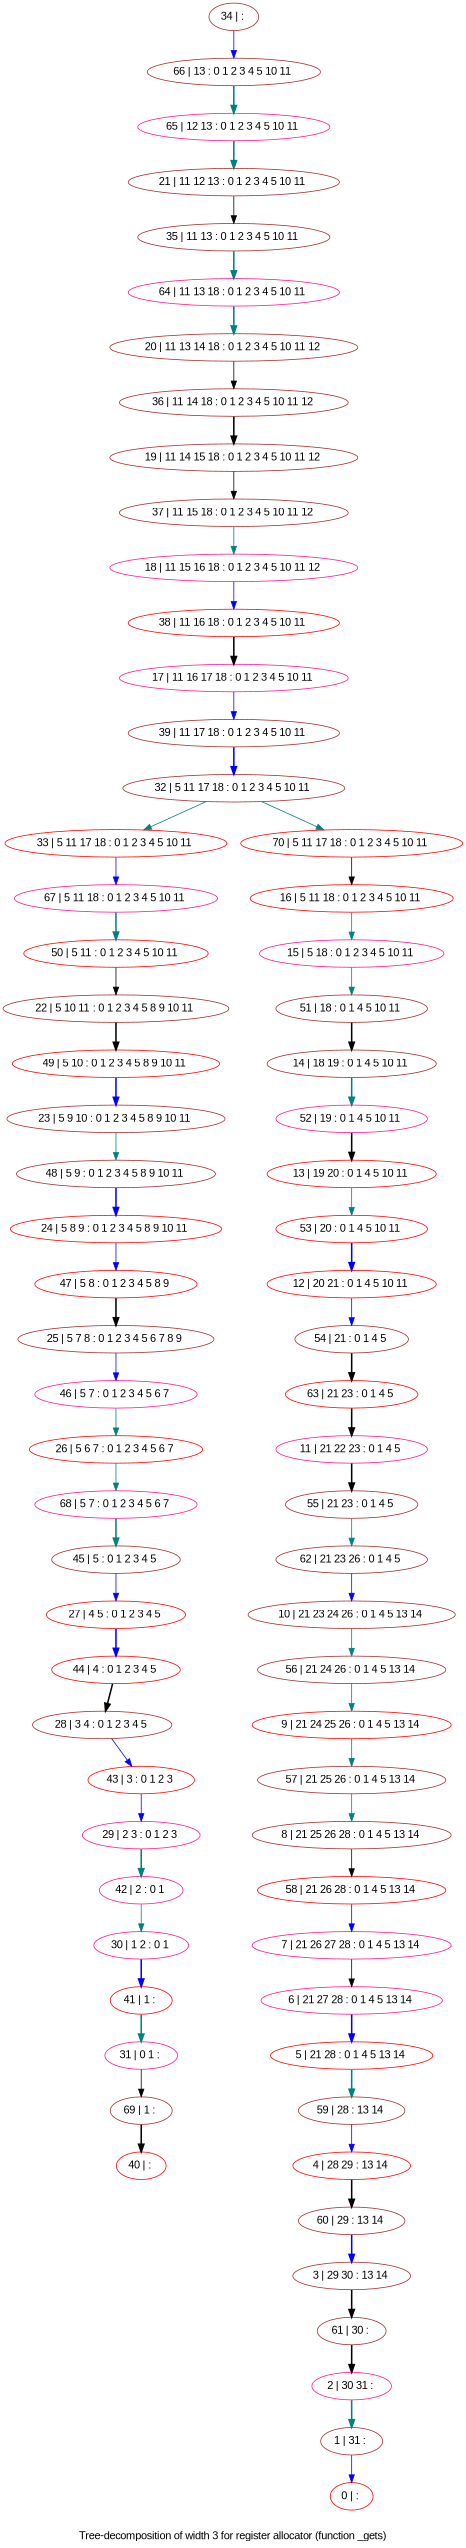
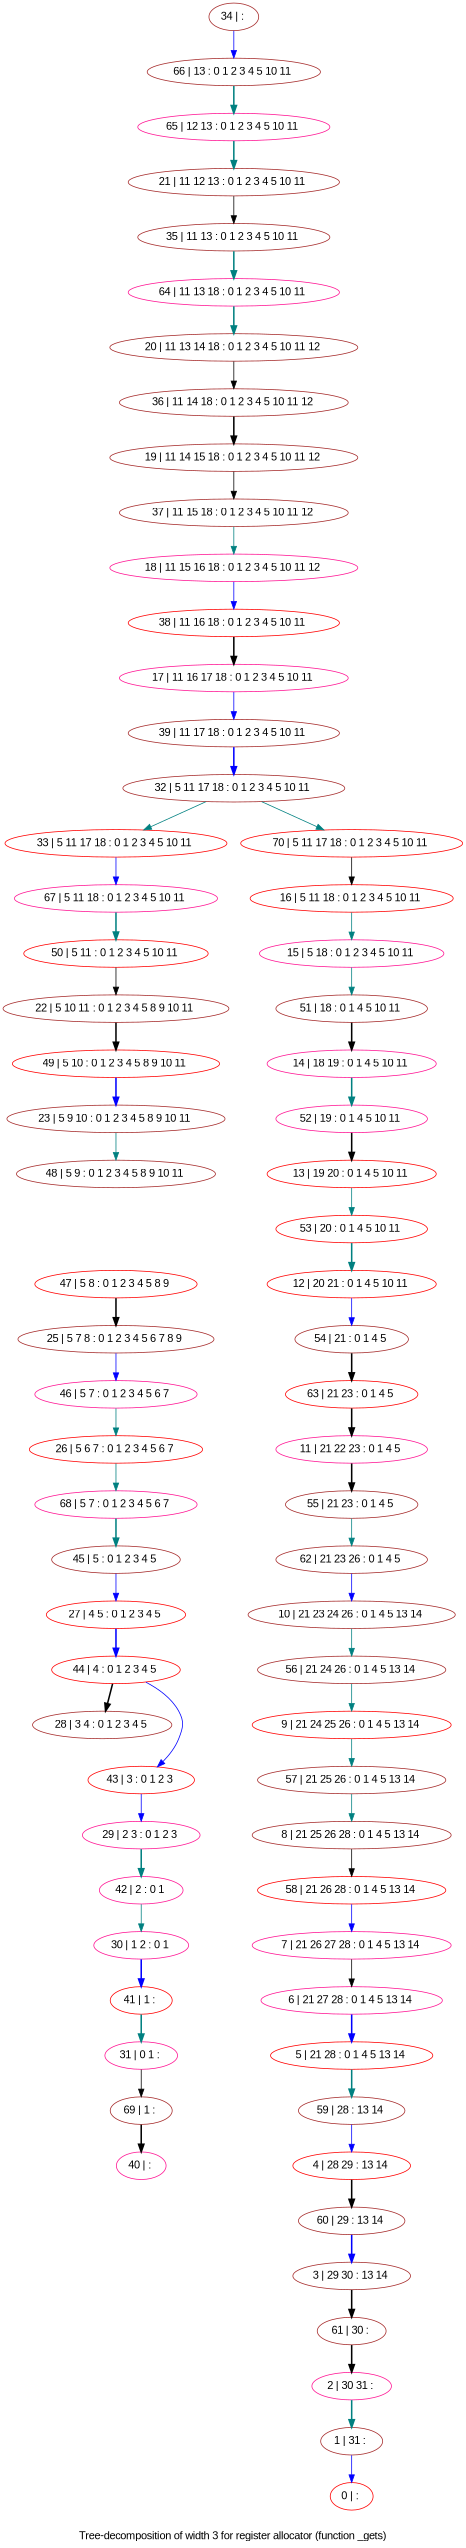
node "14 | 18 19 : 0 1 4 5 10 11": color brown -> deeppink
node "24 | 5 8 9 : 0 1 2 3 4 5 8 9 10 11": removed
edge "53 | 20 : 0 1 4 5 10 11" -> "12 | 20 21 : 0 1 4 5 10 11": color blue -> teal
edge "28 | 3 4 : 0 1 2 3 4 5" -> "43 | 3 : 0 1 2 3": now "44 | 4 : 0 1 2 3 4 5" -> "43 | 3 : 0 1 2 3"
node "40 | :": color red -> deeppink
